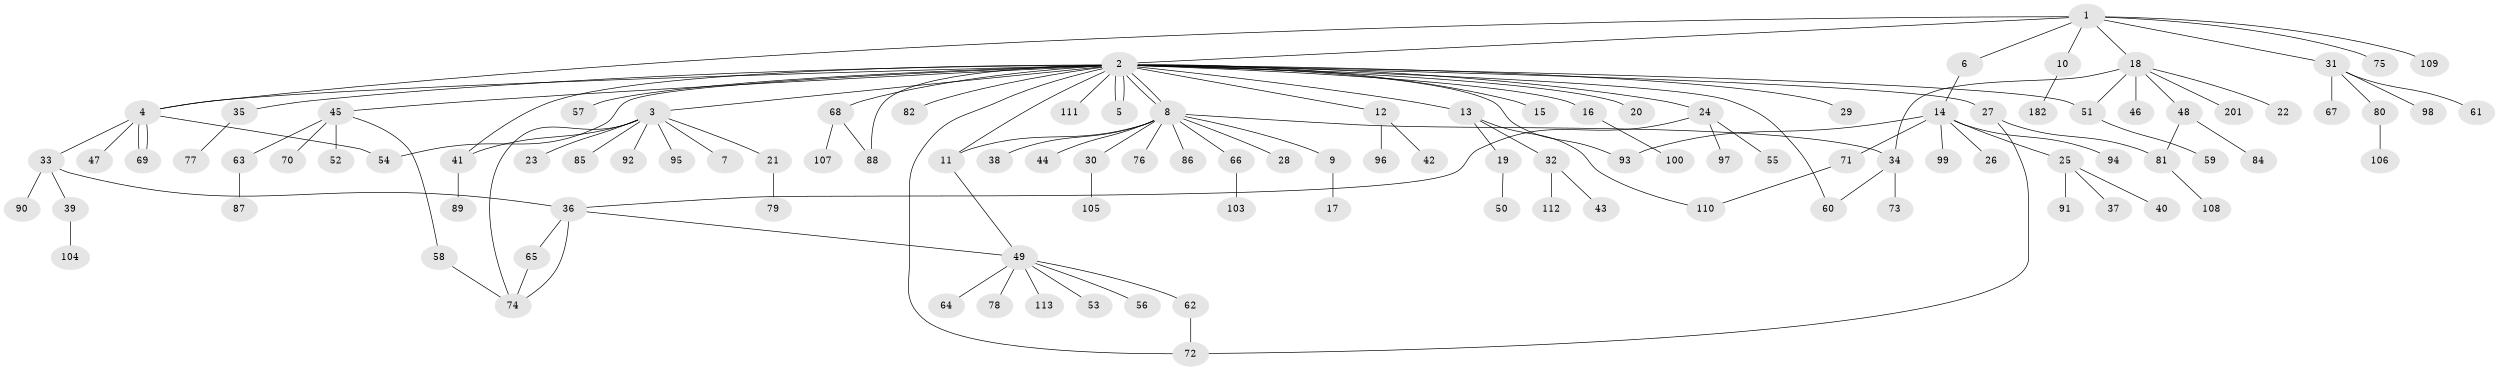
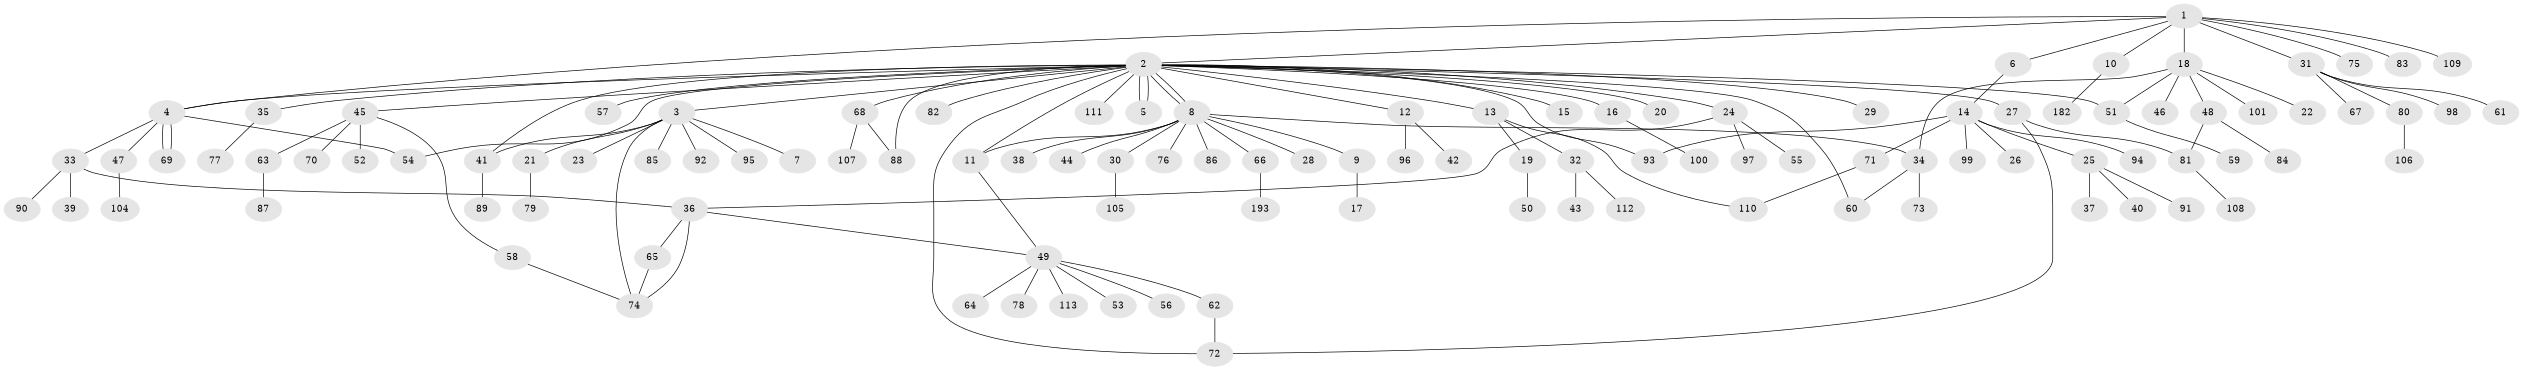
node "83": added
node "201": label "201" -> "101"
node "103": label "103" -> "193"
edge "39" -- "104": now "47" -- "104"
